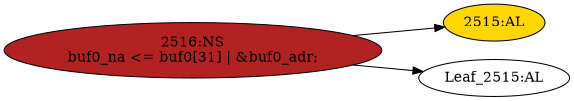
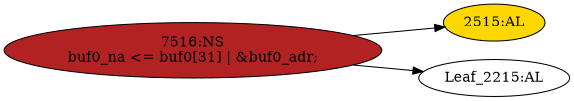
node "2516:NS buf0_na <= buf0[31] | &buf0_adr;": label "2516:NS buf0_na <= buf0[31] | &buf0_adr;" -> "7516:NS buf0_na <= buf0[31] | &buf0_adr;"
node "Leaf_2515:AL": label "Leaf_2515:AL" -> "Leaf_2215:AL"
